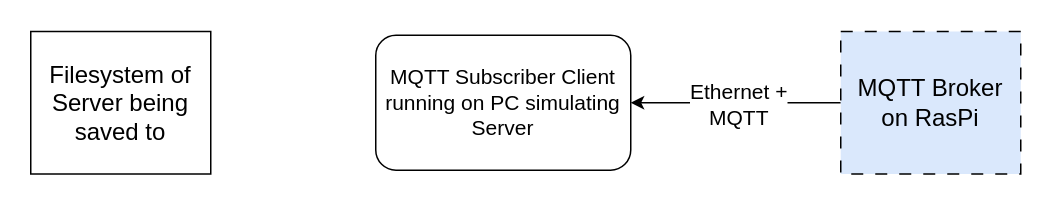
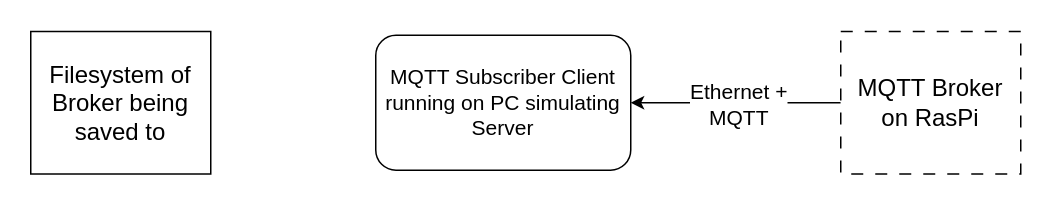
node "Filesystem of Server being saved to": label "Filesystem of Server being saved to" -> "Filesystem of Broker being saved to"
node "MQTT Broker on RasPi": fillcolor #dae8fc -> #ffffff
